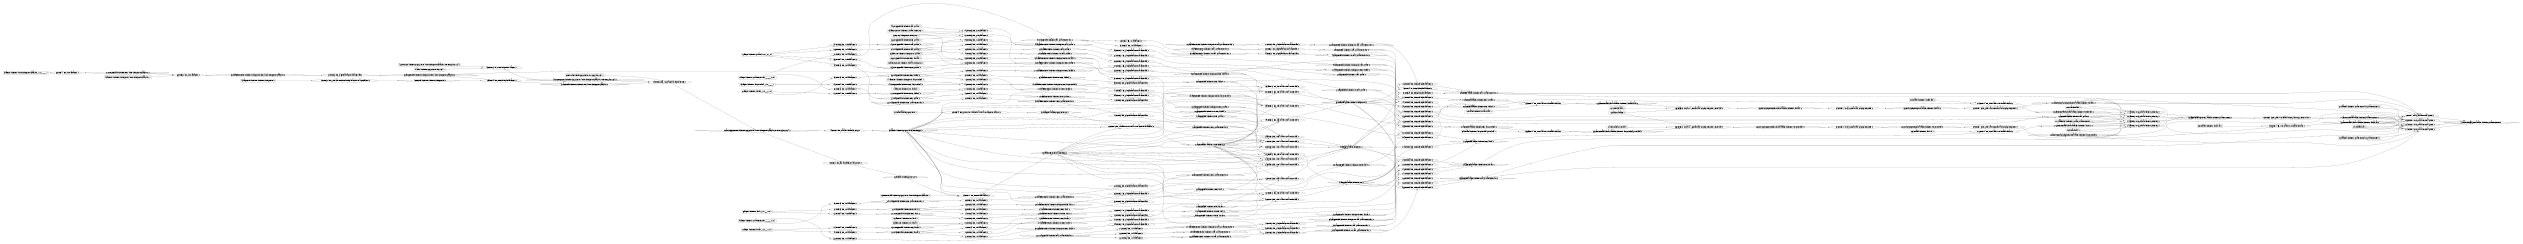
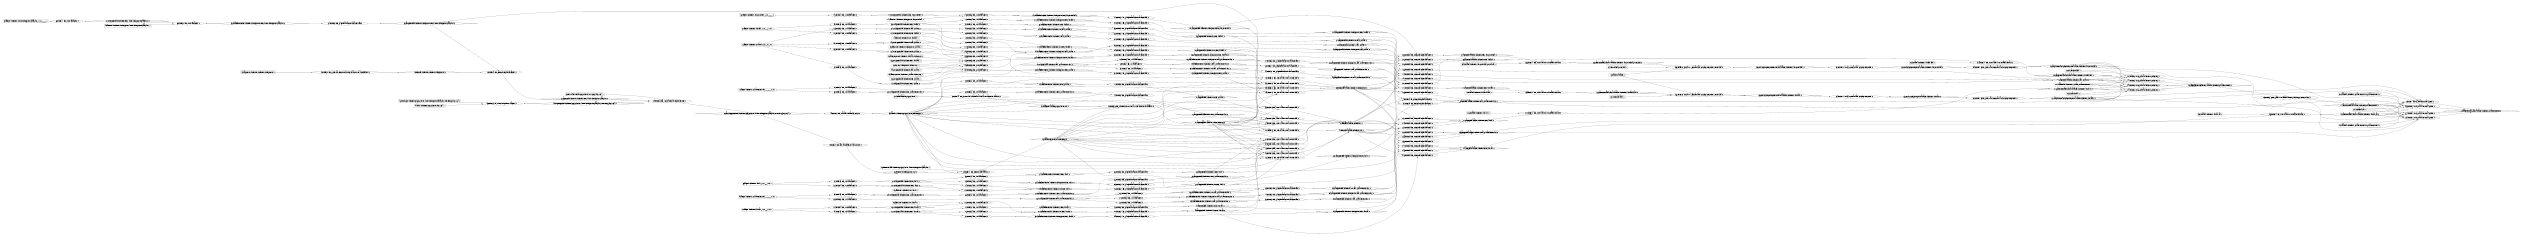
node "129:RULE 34 (BB - world file access):0": added
